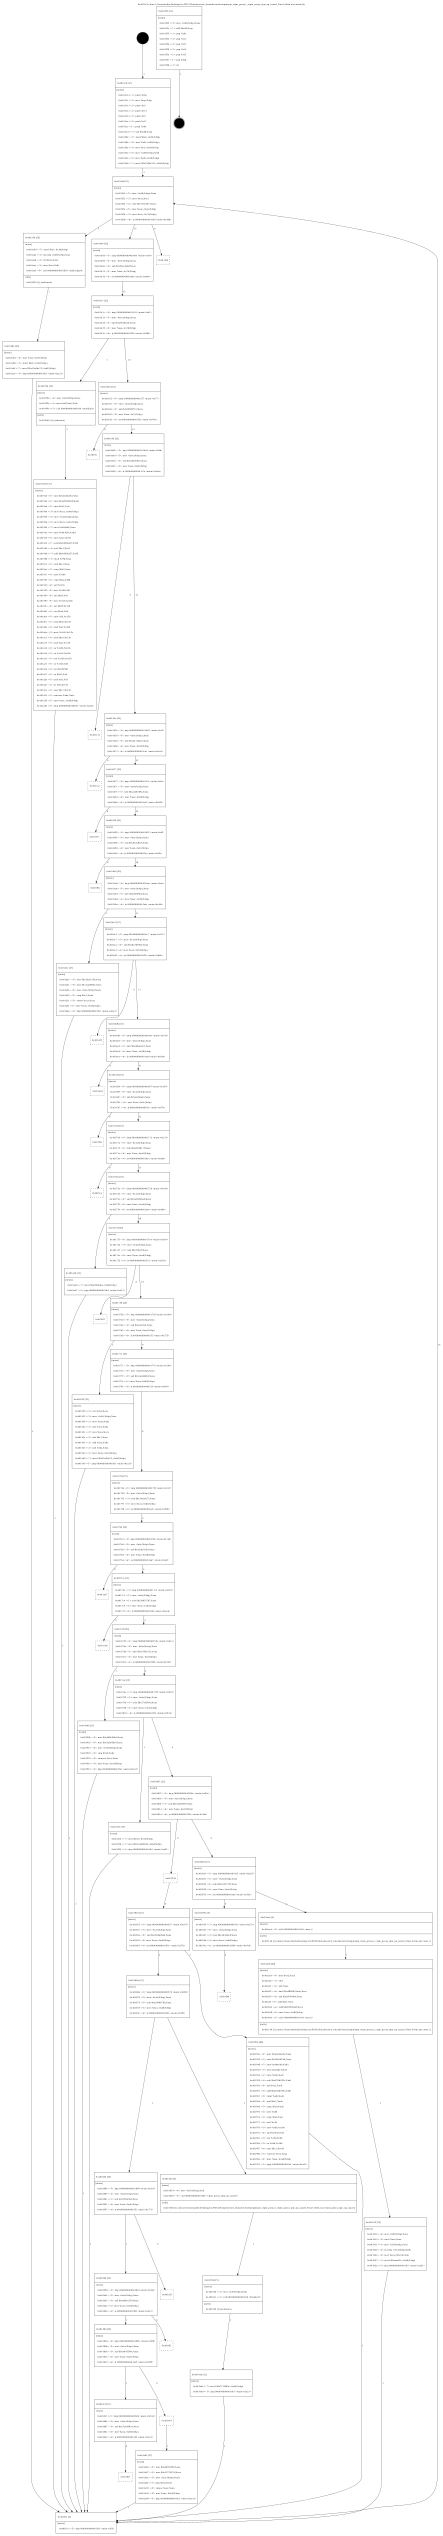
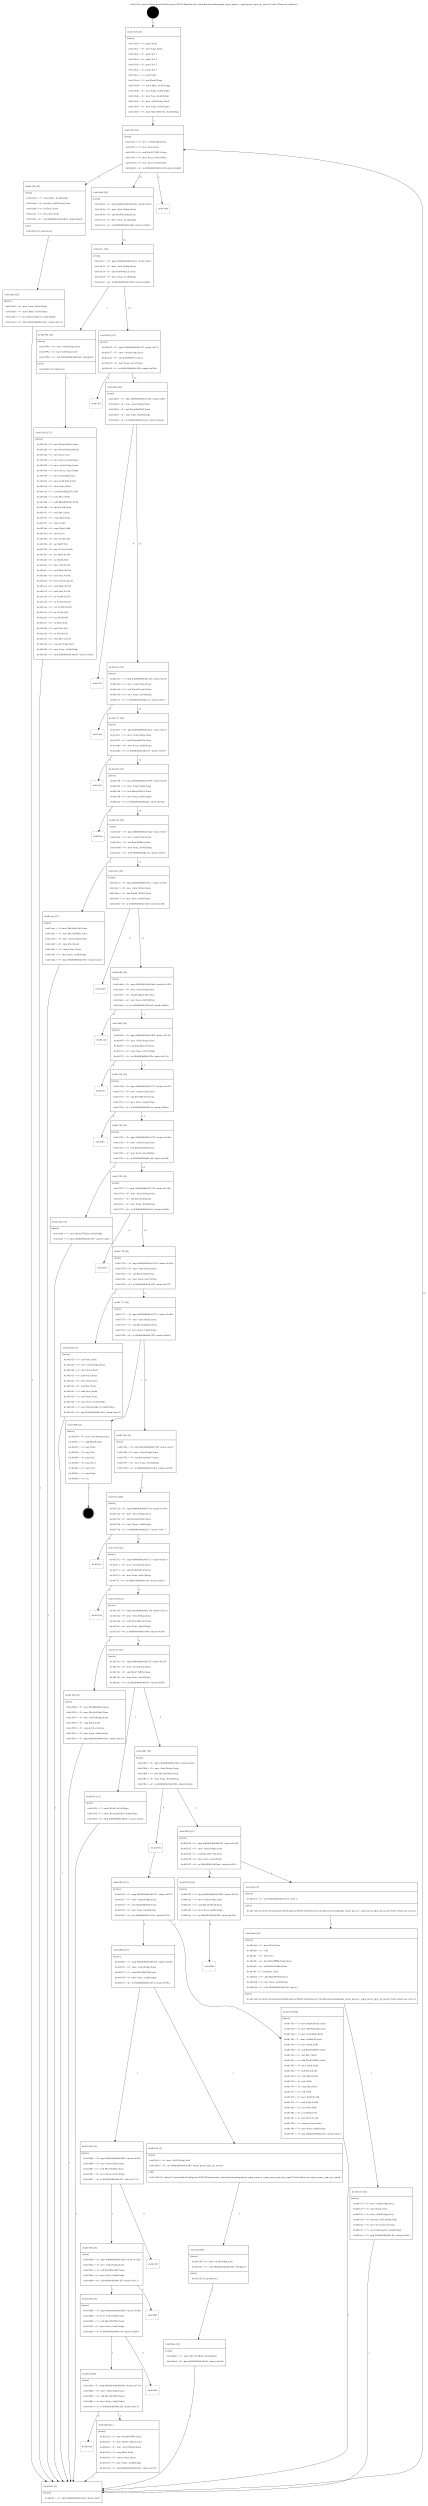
edge "0x401771 [25]" -> "0x401f29 [21]": added, label "1"
edge "0x401e49" -> "0x401a82 [27]": now "0x4018cf [25]" -> "0x401a82 [27]"
